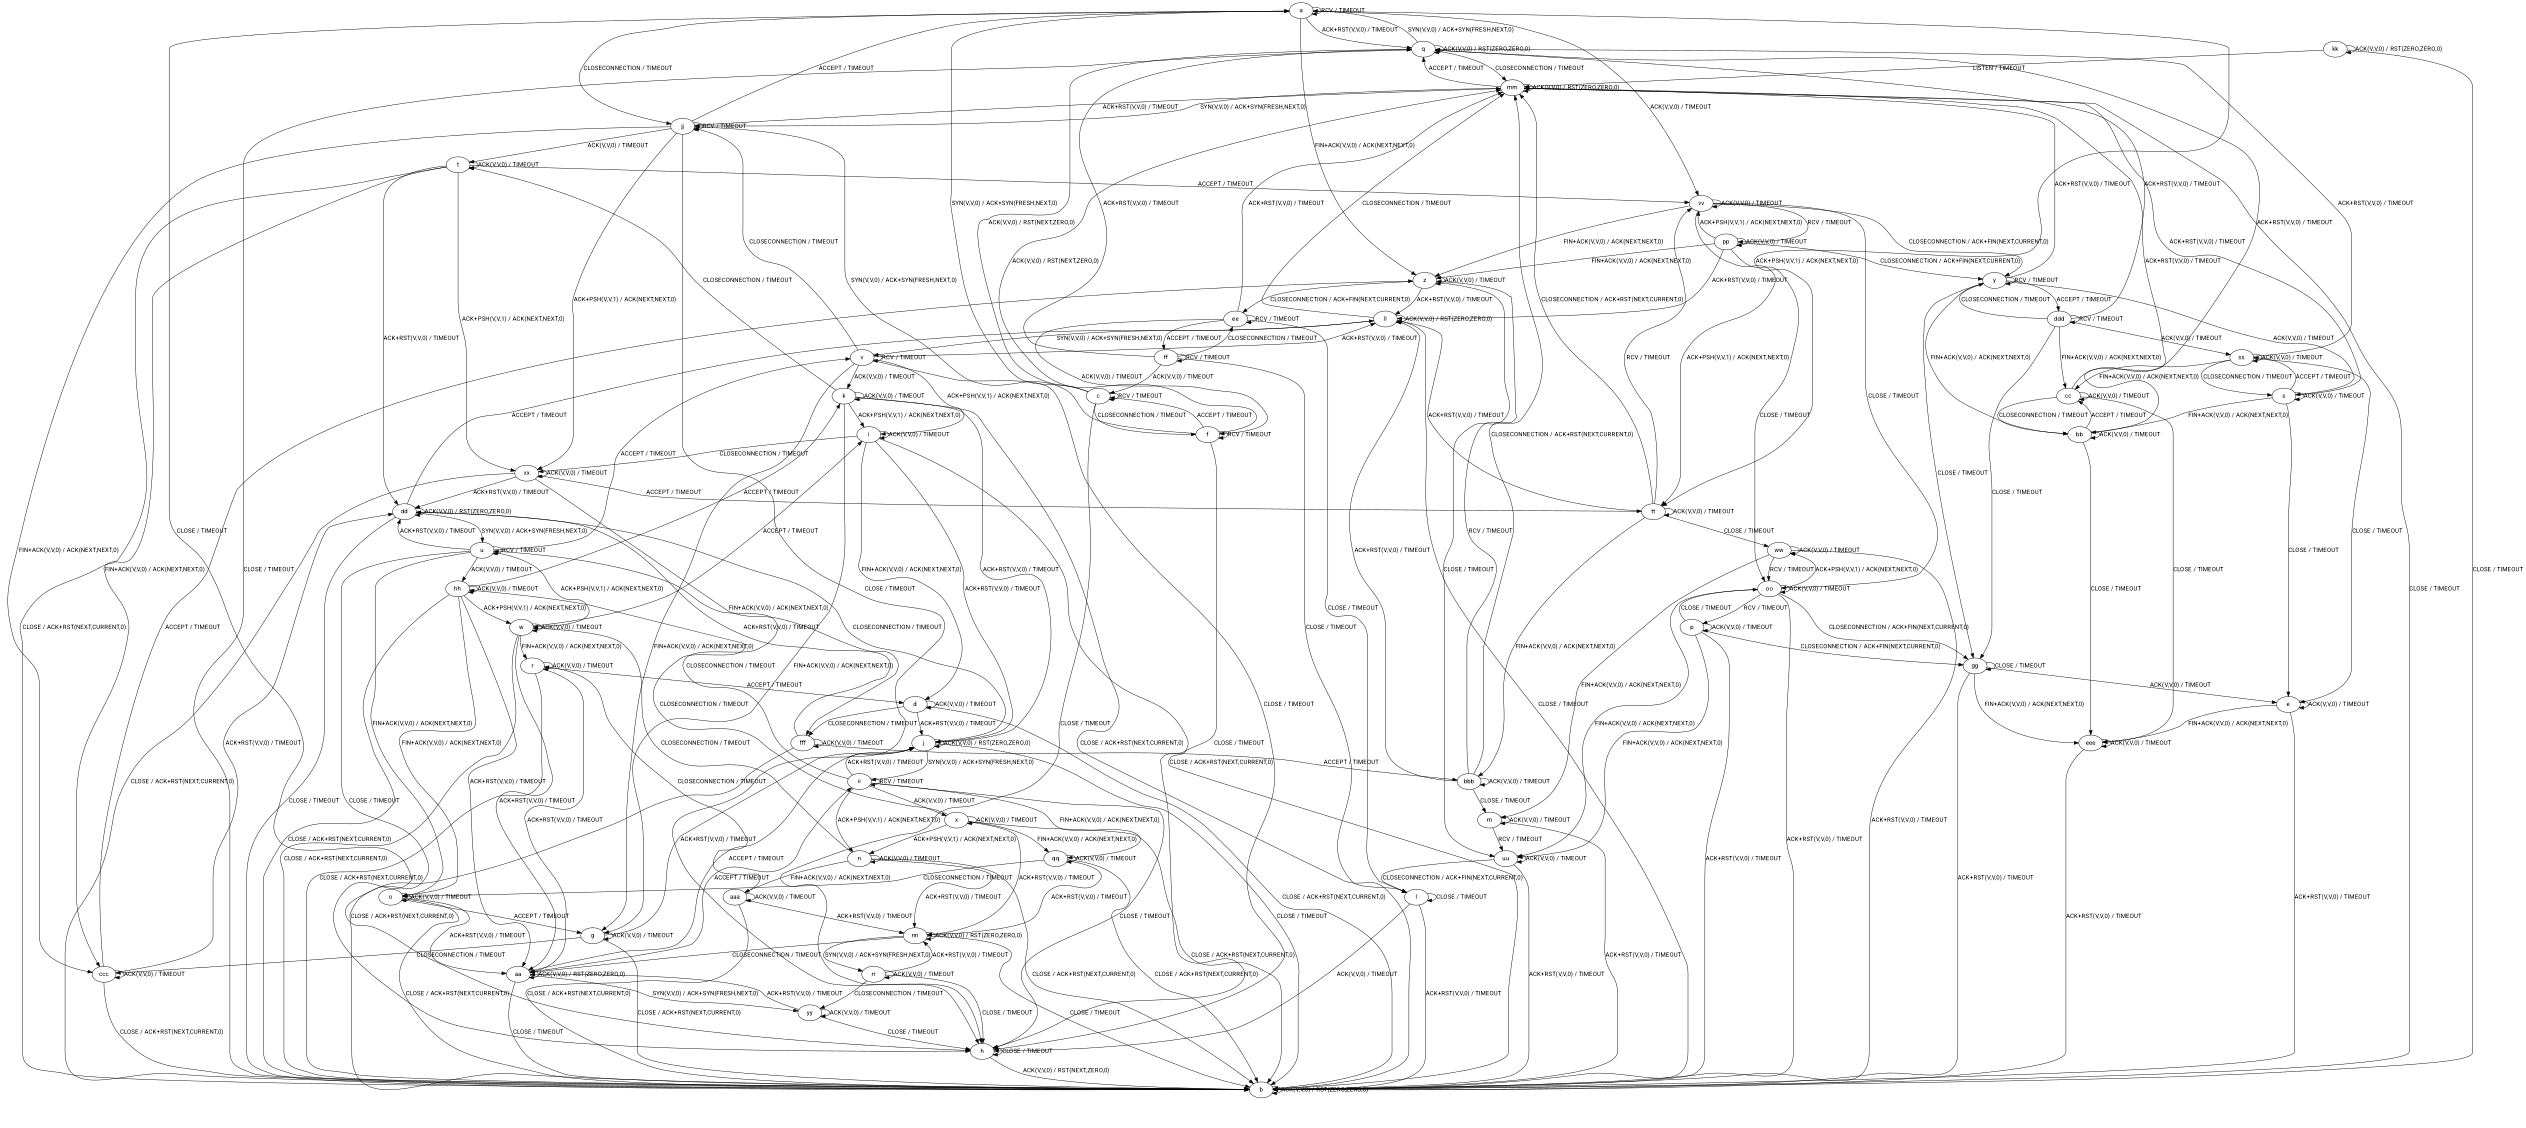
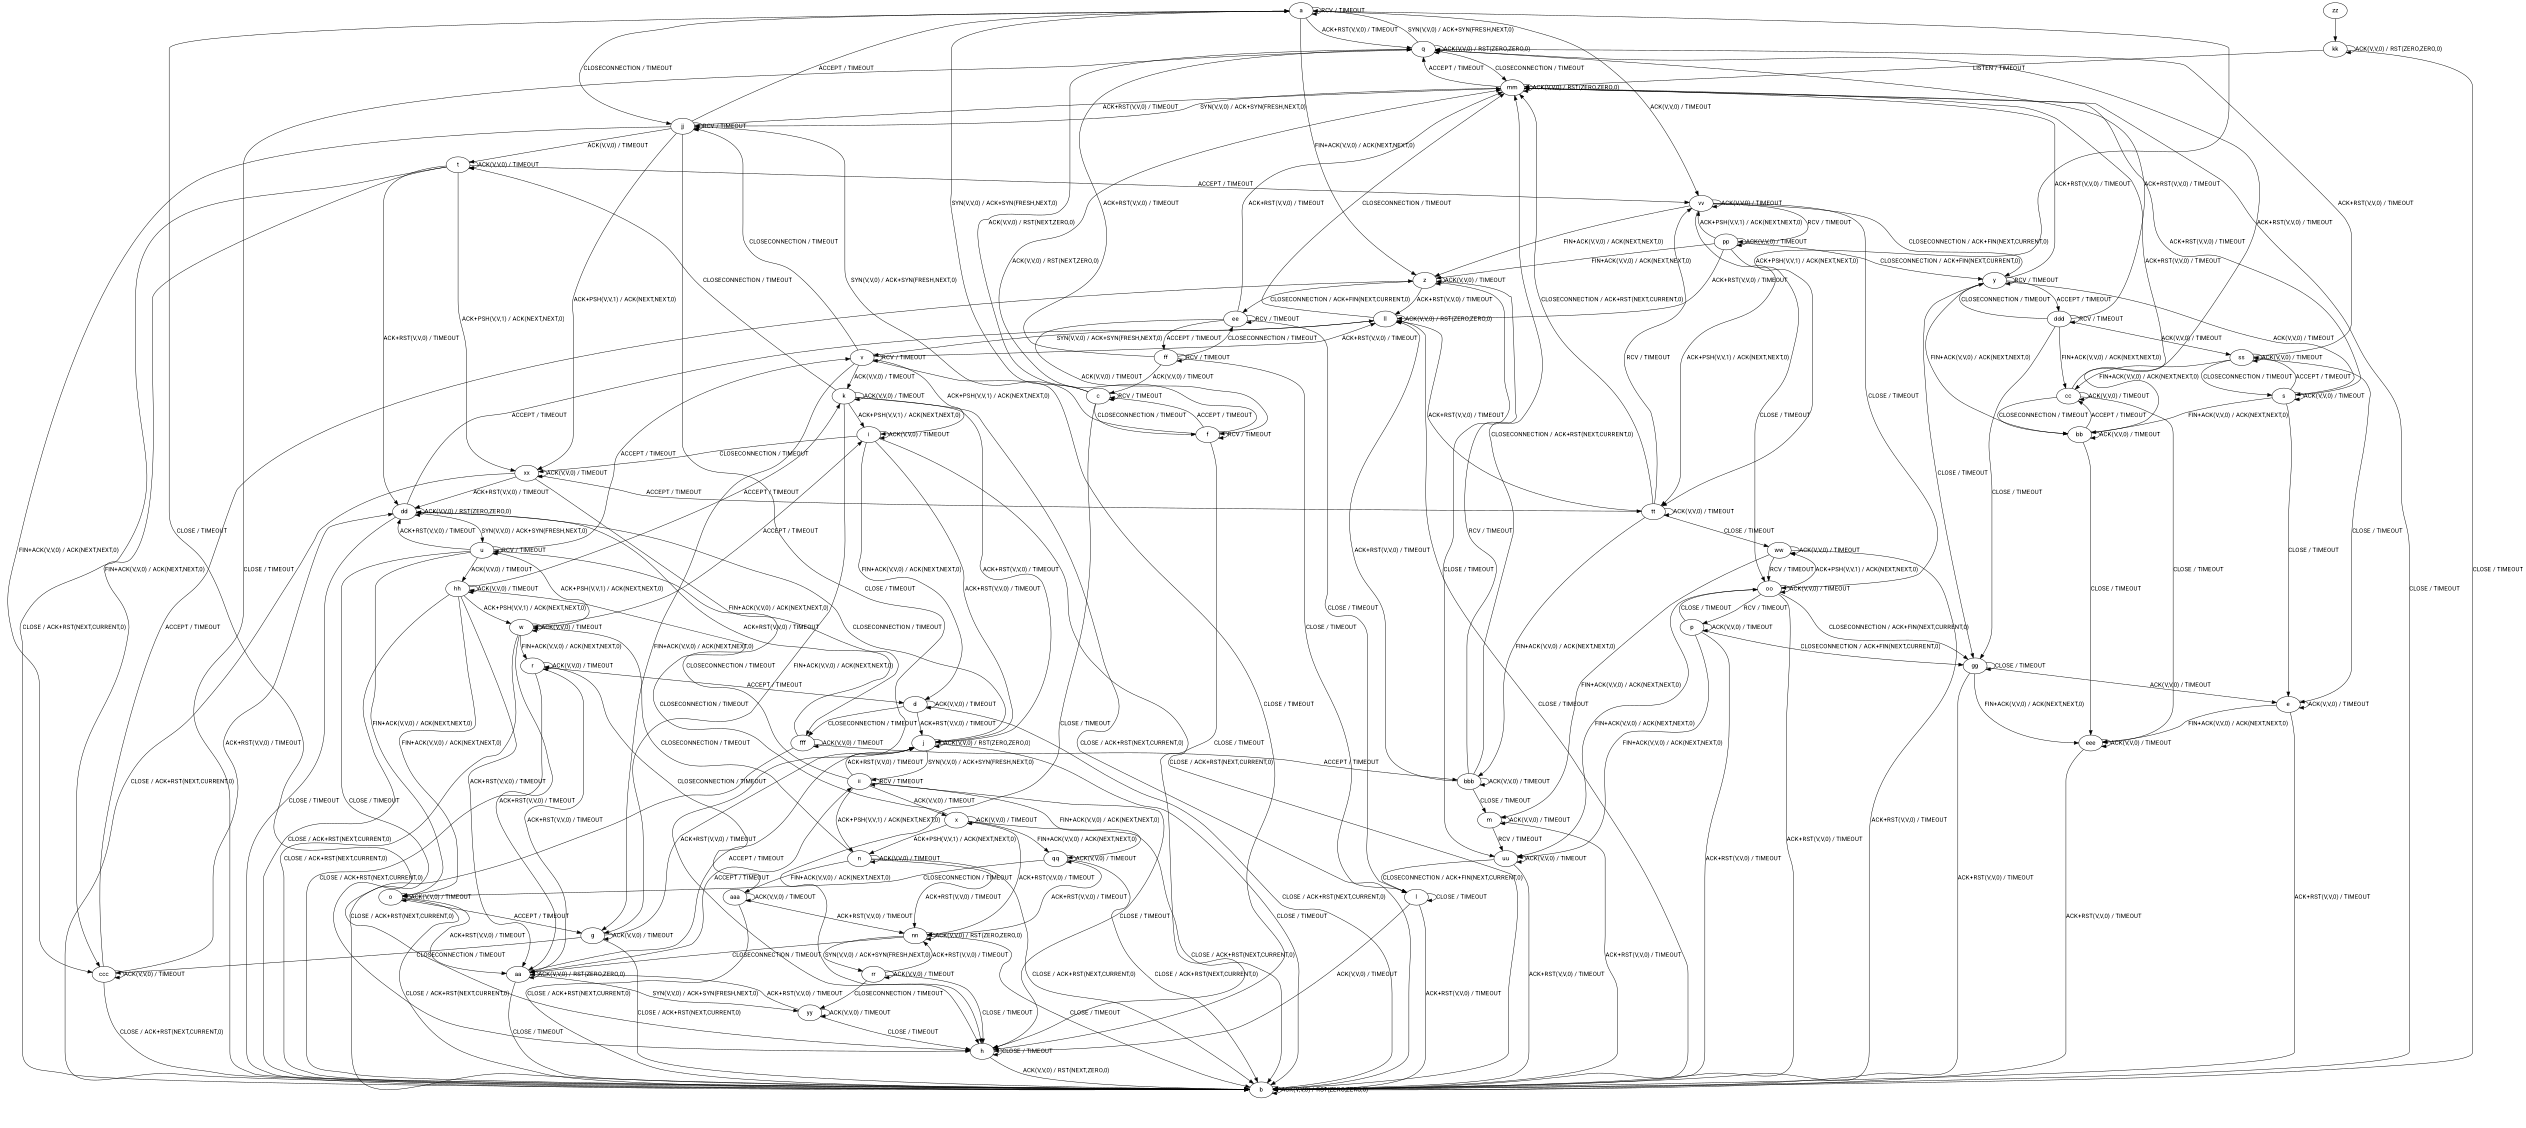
node "zz": added
